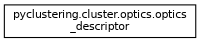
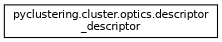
node "pyclustering.cluster.optics.optics _descriptor": label "pyclustering.cluster.optics.optics _descriptor" -> "pyclustering.cluster.optics.descriptor _descriptor"
